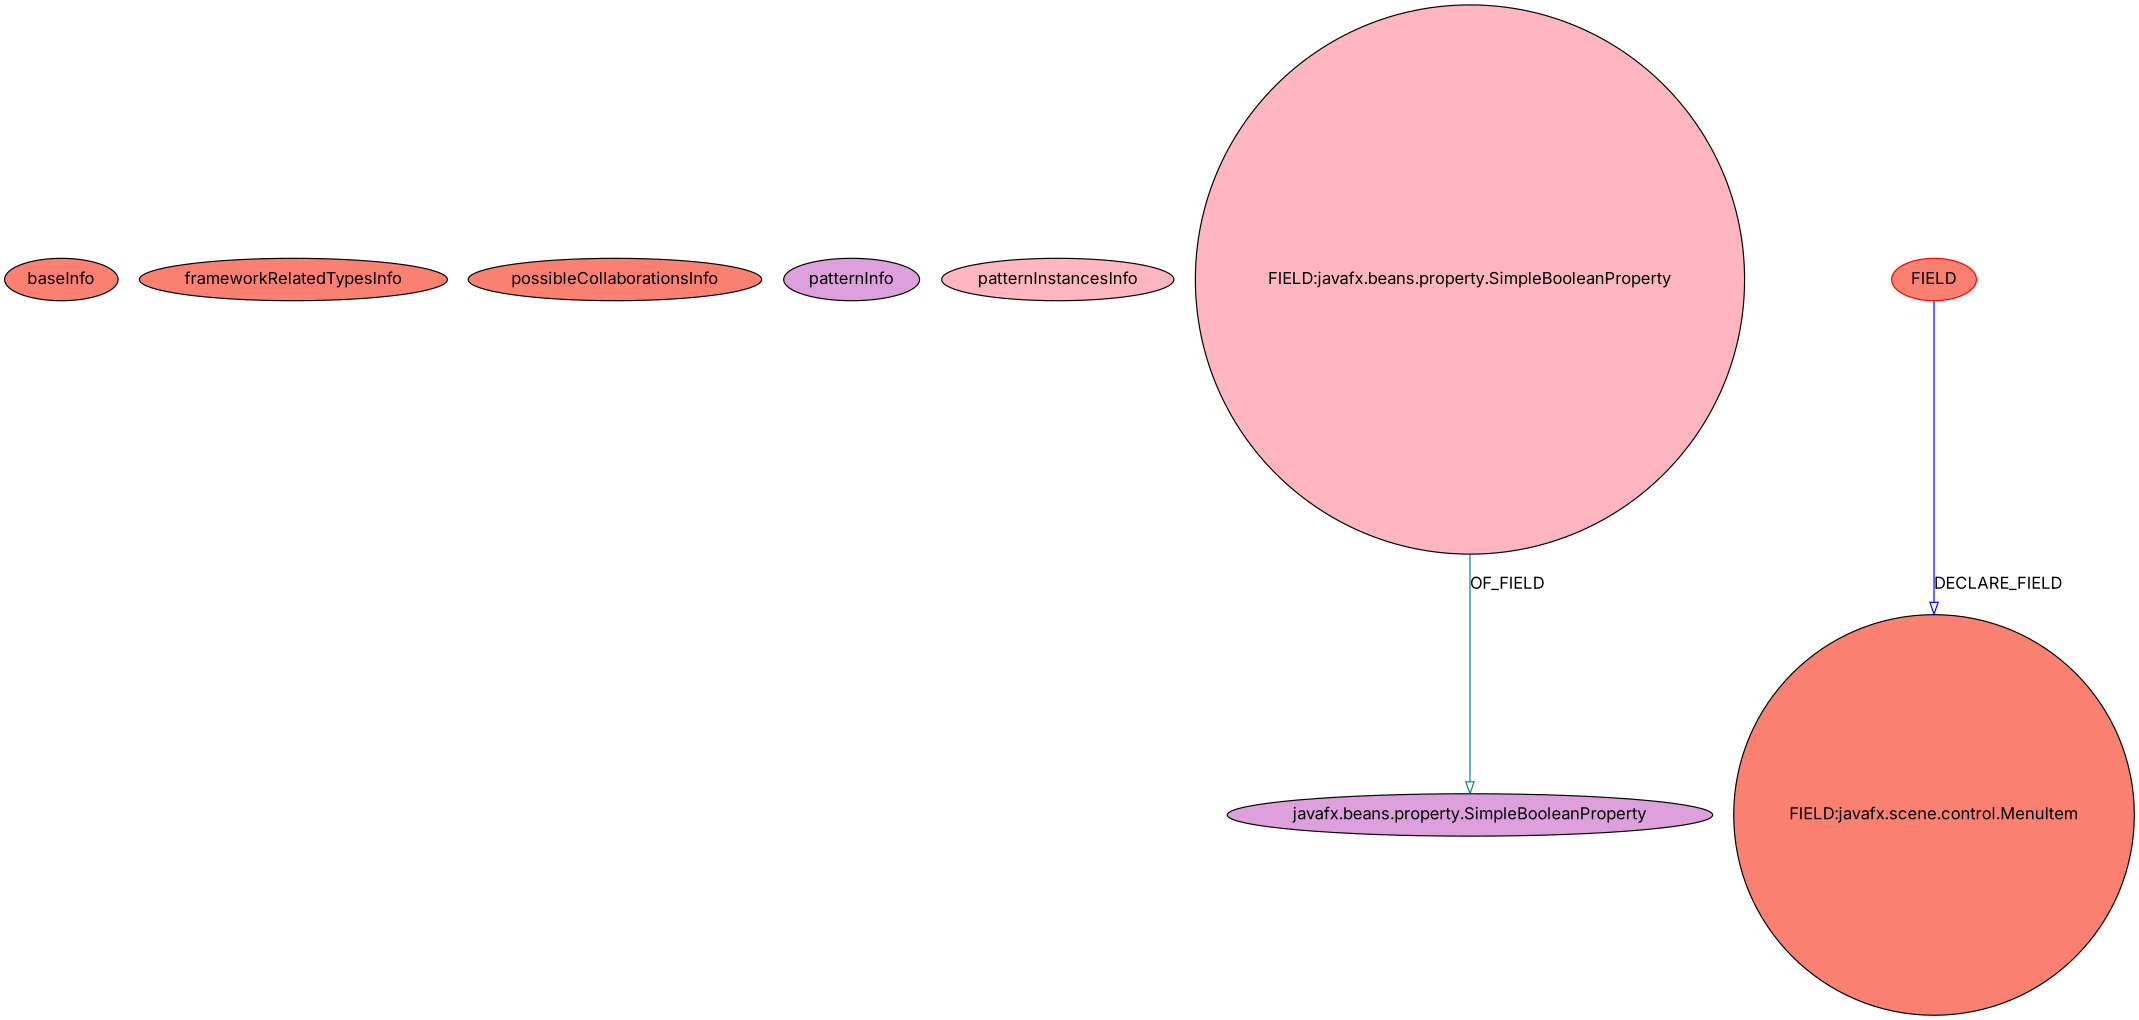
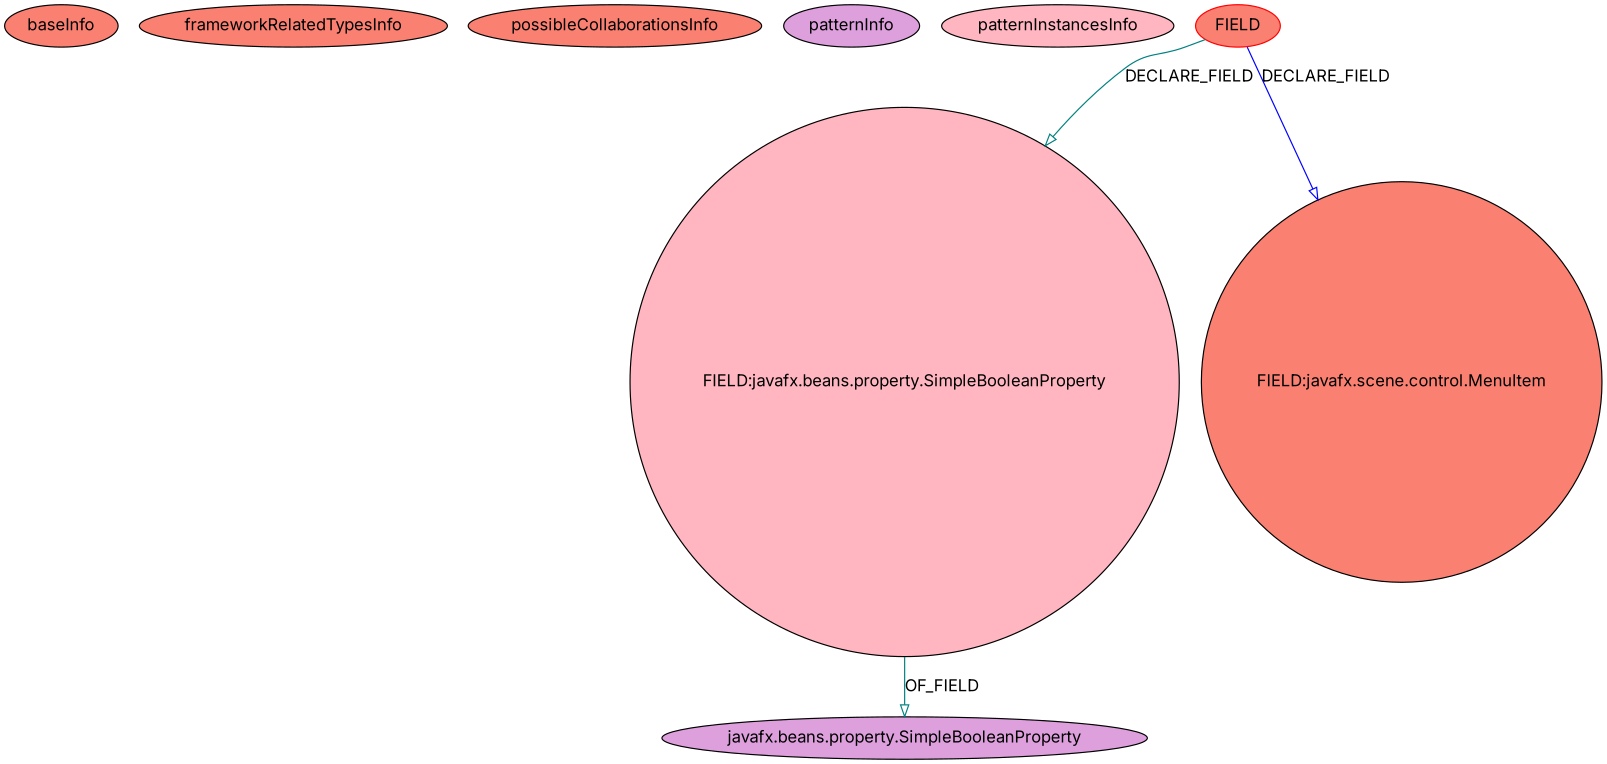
edge "FIELD" -> "FIELD:javafx.beans.property.SimpleBooleanProperty": added, label "DECLARE_FIELD"
